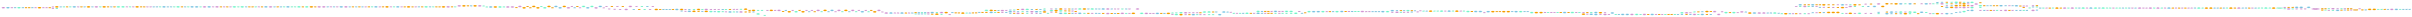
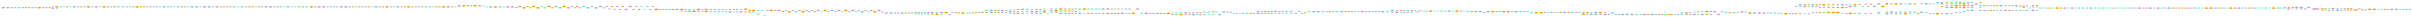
node "0x00424685 cmpl": fillcolor orange -> skyblue
